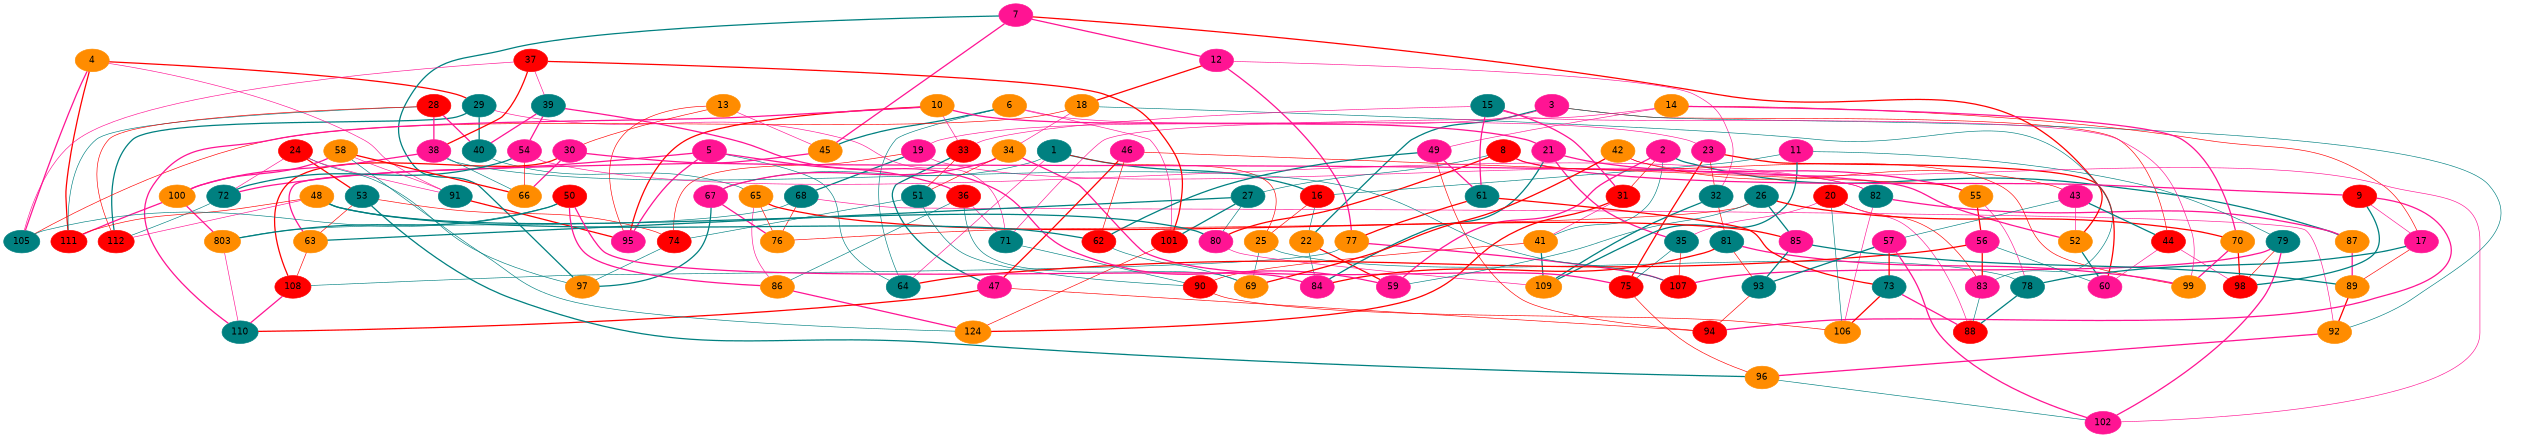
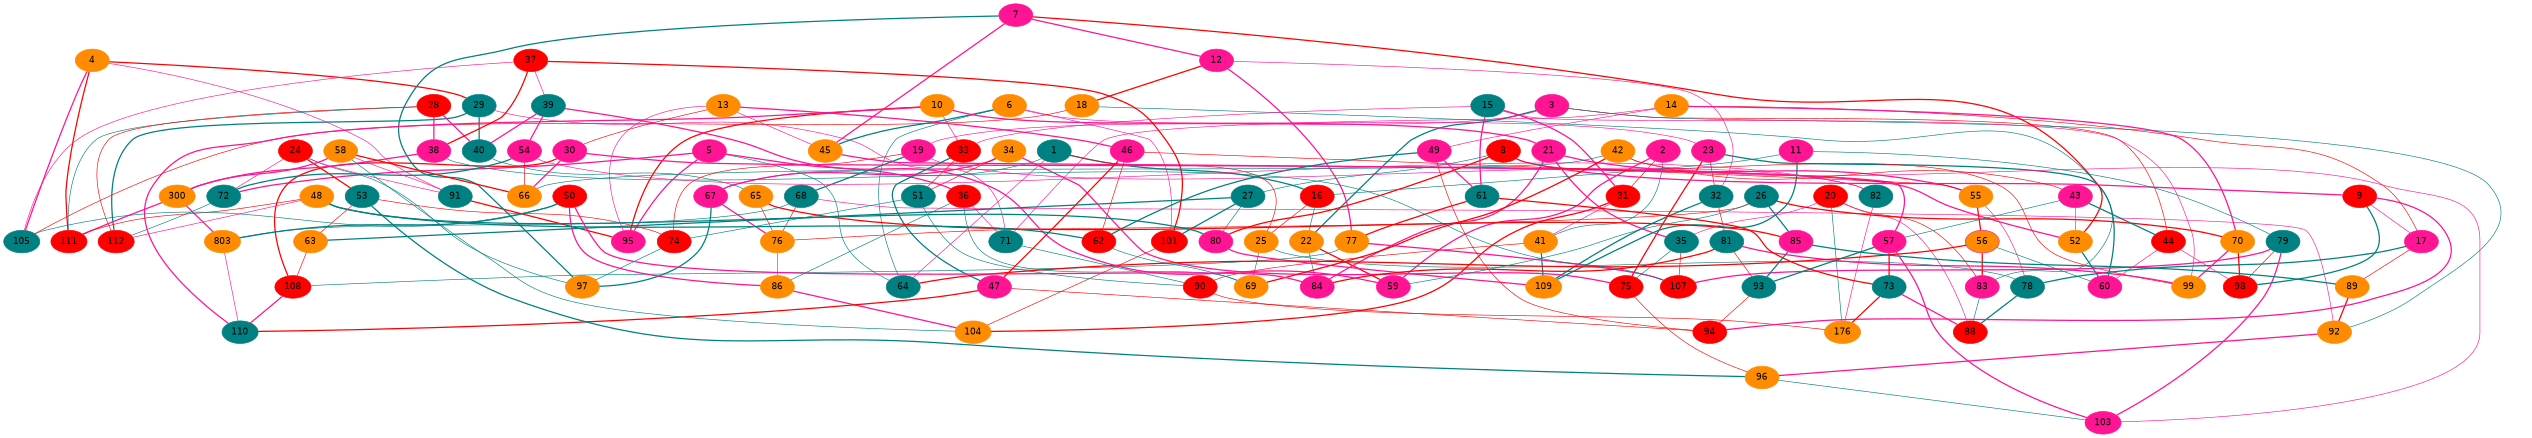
edge "13" -- "46": added
edge "18" -- "34": removed
edge "13" -- "95": color red -> deeppink
edge "45" -- "63": now "45" -- "57"
edge "23" -- "60": color red -> teal
edge "38" -- "66": now "42" -- "66"
node "100": label "100" -> "300"
edge "21" -- "84": color teal -> deeppink
node "56": fillcolor deeppink -> darkorange
node "87": removed
edge "65" -- "86": now "76" -- "86"
edge "80" -- "109": style solid -> bold
node "124": label "124" -> "104"
node "106": label "106" -> "176"
node "102": label "102" -> "103"
